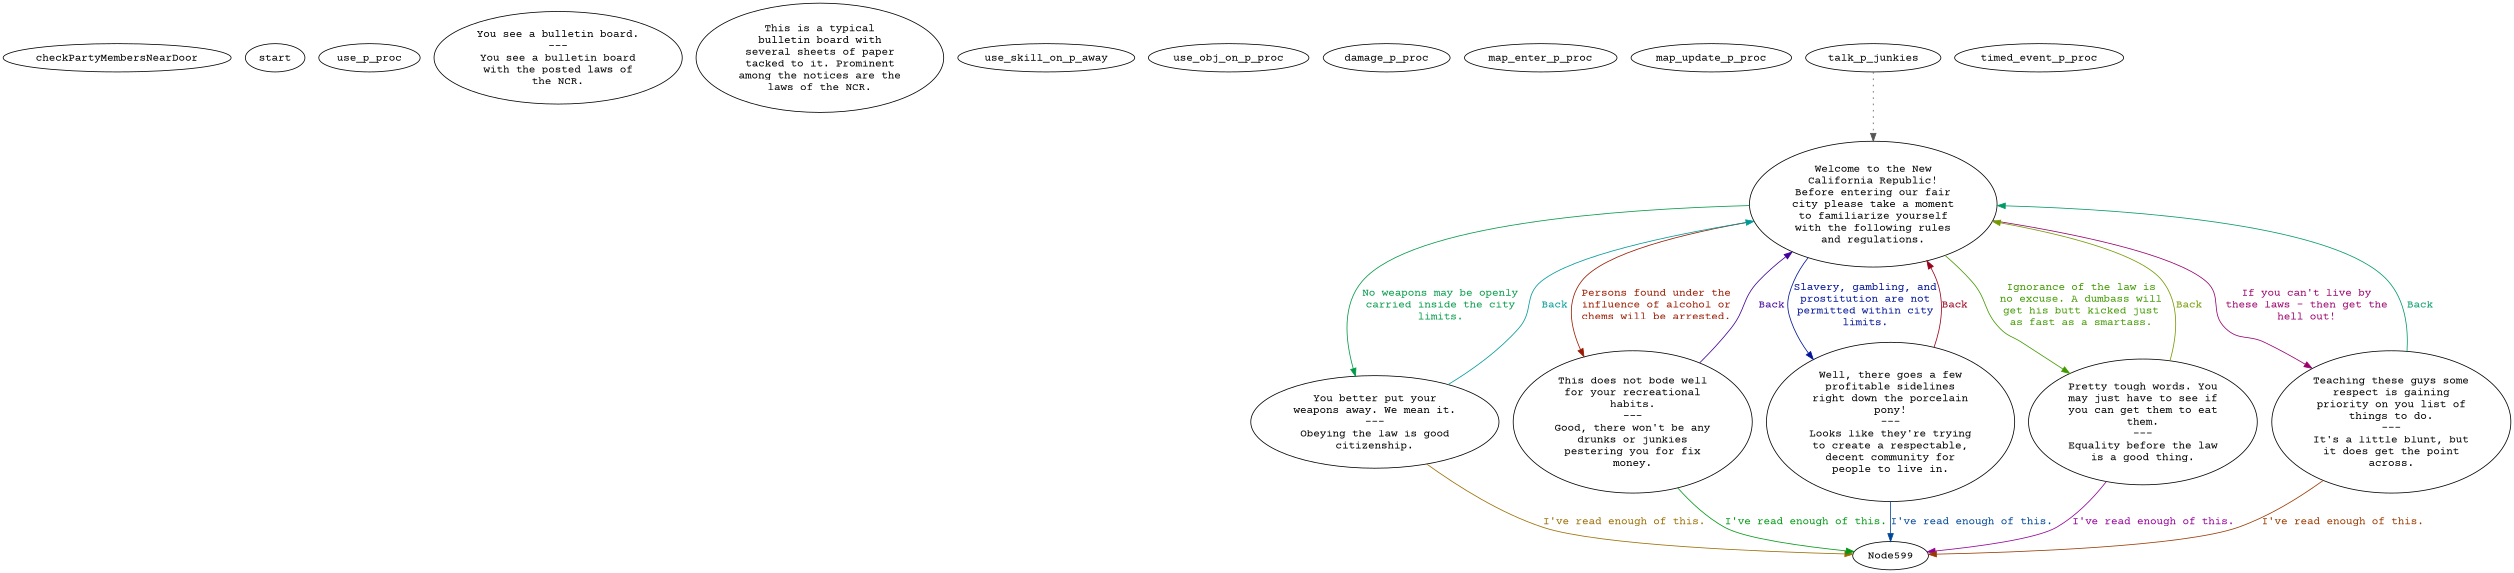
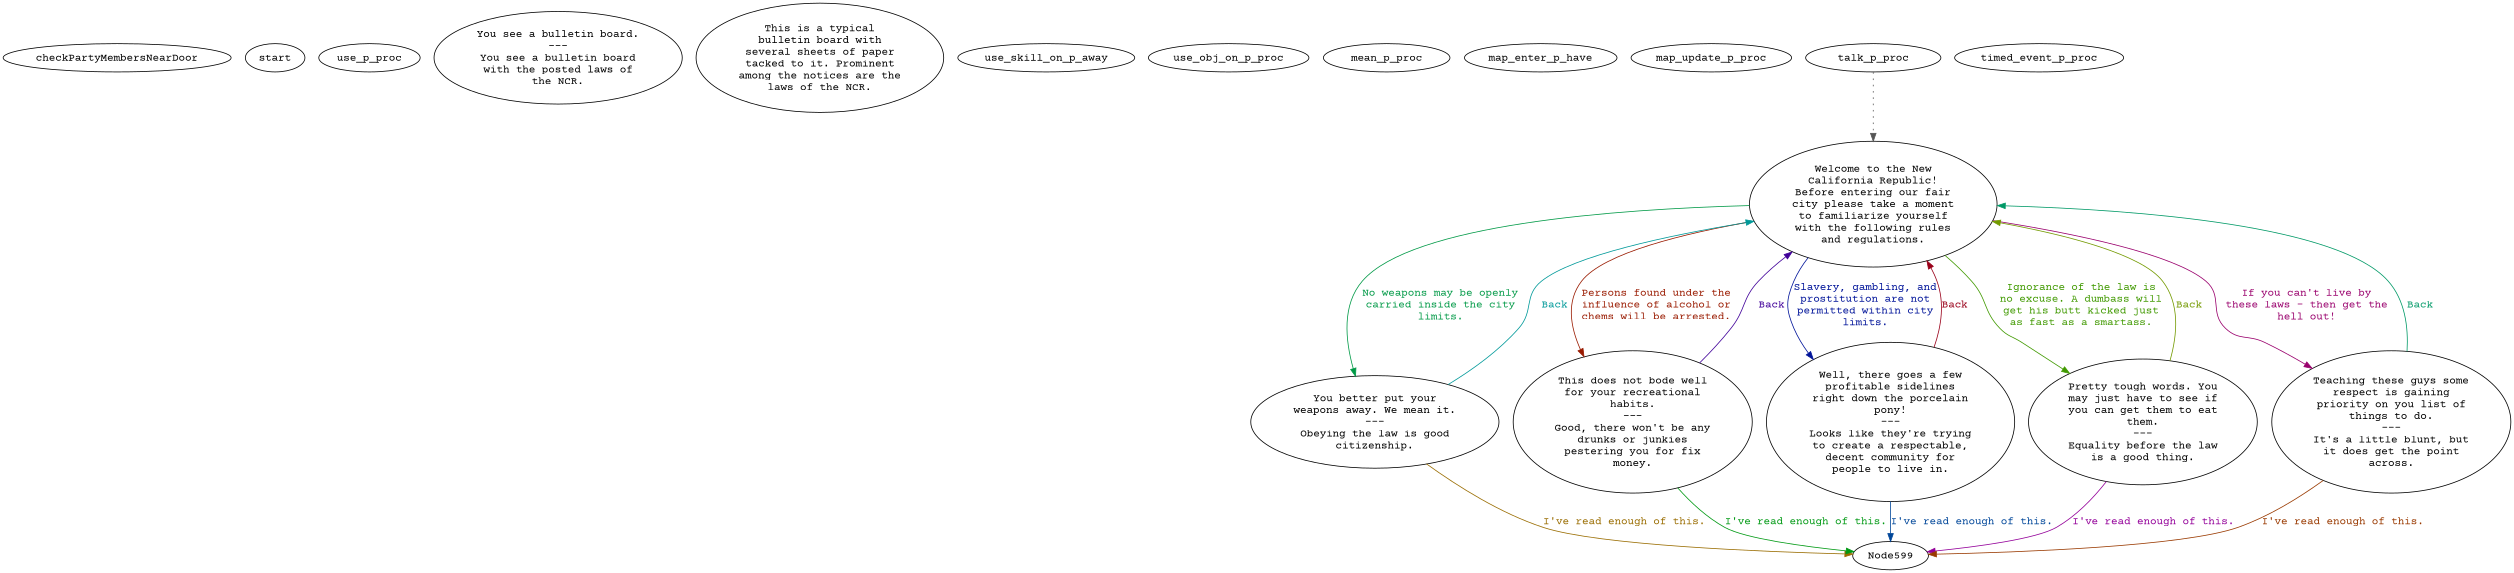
node "damage_p_proc": label "damage_p_proc" -> "mean_p_proc"
node "map_enter_p_proc": label "map_enter_p_proc" -> "map_enter_p_have"
node "talk_p_junkies": label "talk_p_junkies" -> "talk_p_proc"
